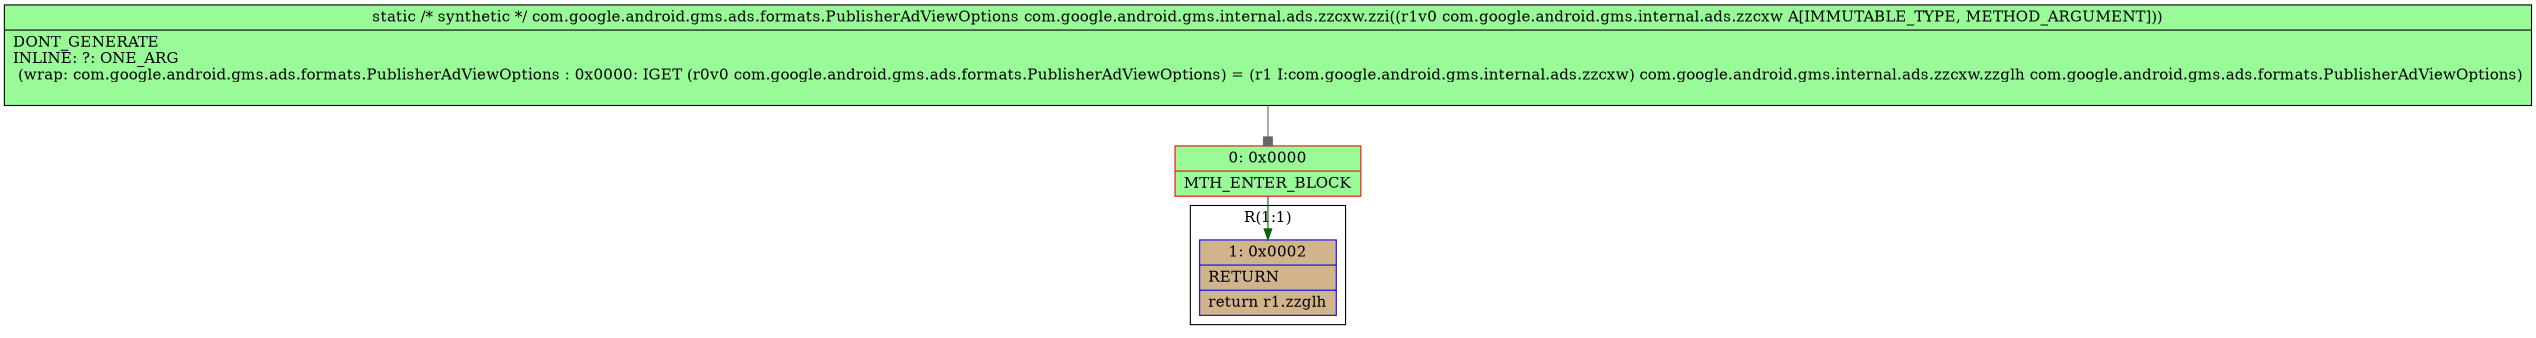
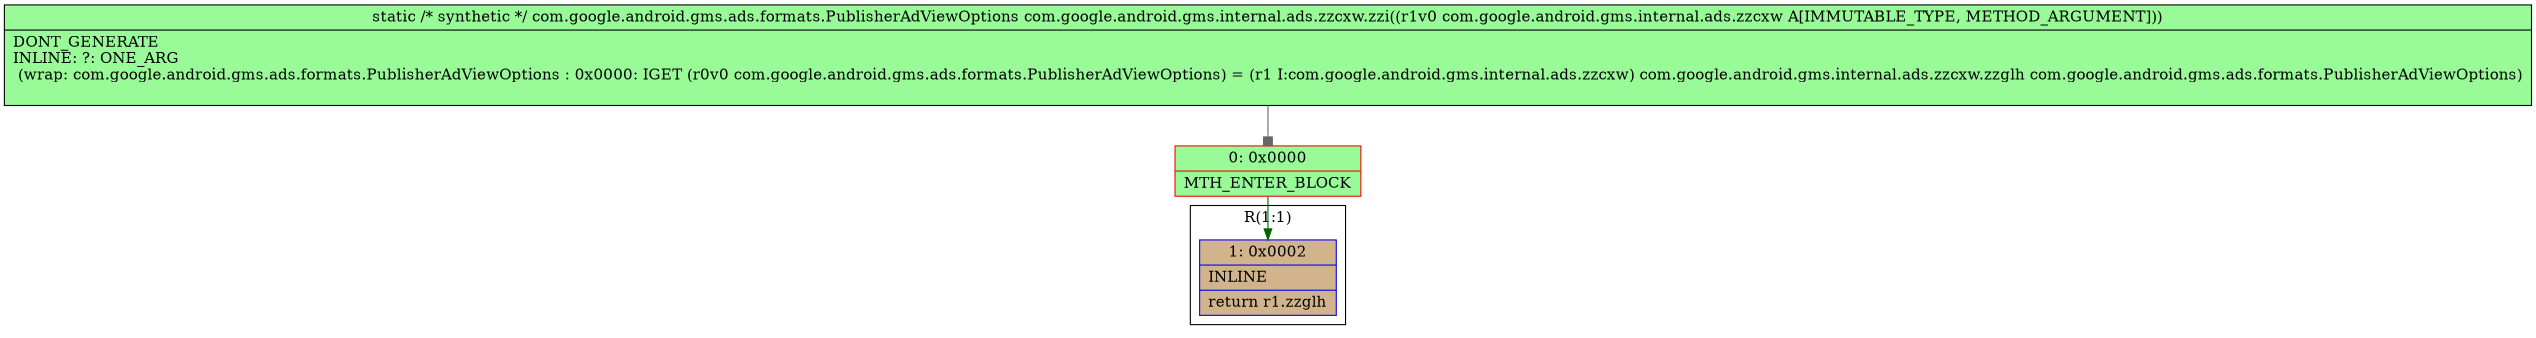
node "1: 0x0002": text "RETURN" -> "INLINE"
